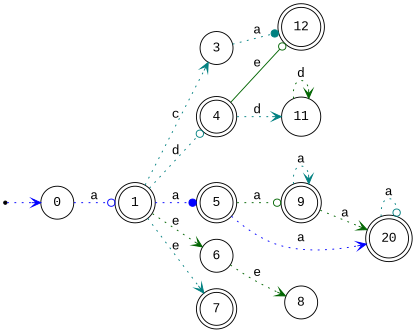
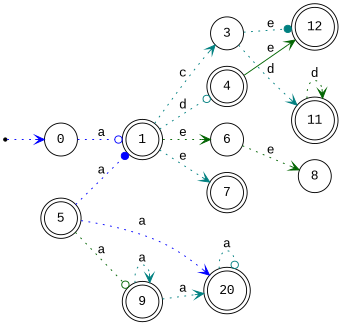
edge "3" -> "12": label "a" -> "e"
edge "4" -> "12": arrowhead odot -> vee
edge "4" -> "11": now "3" -> "11"
node "11": shape circle -> doublecircle
edge "1" -> "5": reversed
edge "9" -> "20": color darkgreen -> teal
